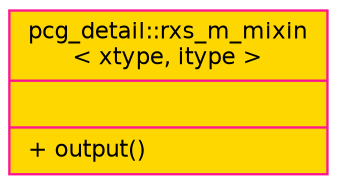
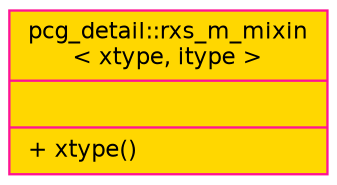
node "pcg_detail::rxs_m_mixin": text "+ output()" -> "+ xtype()"
